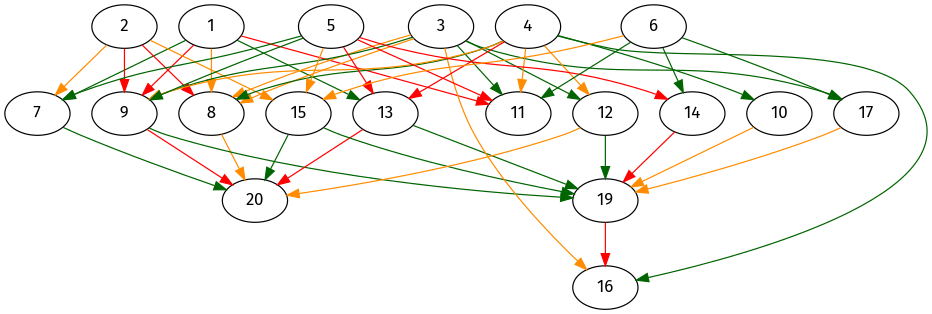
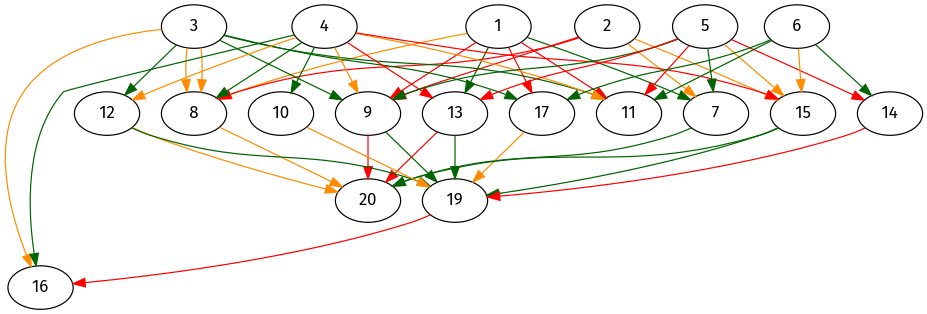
edge "4" -> "15": added
edge "1" -> "17": added
